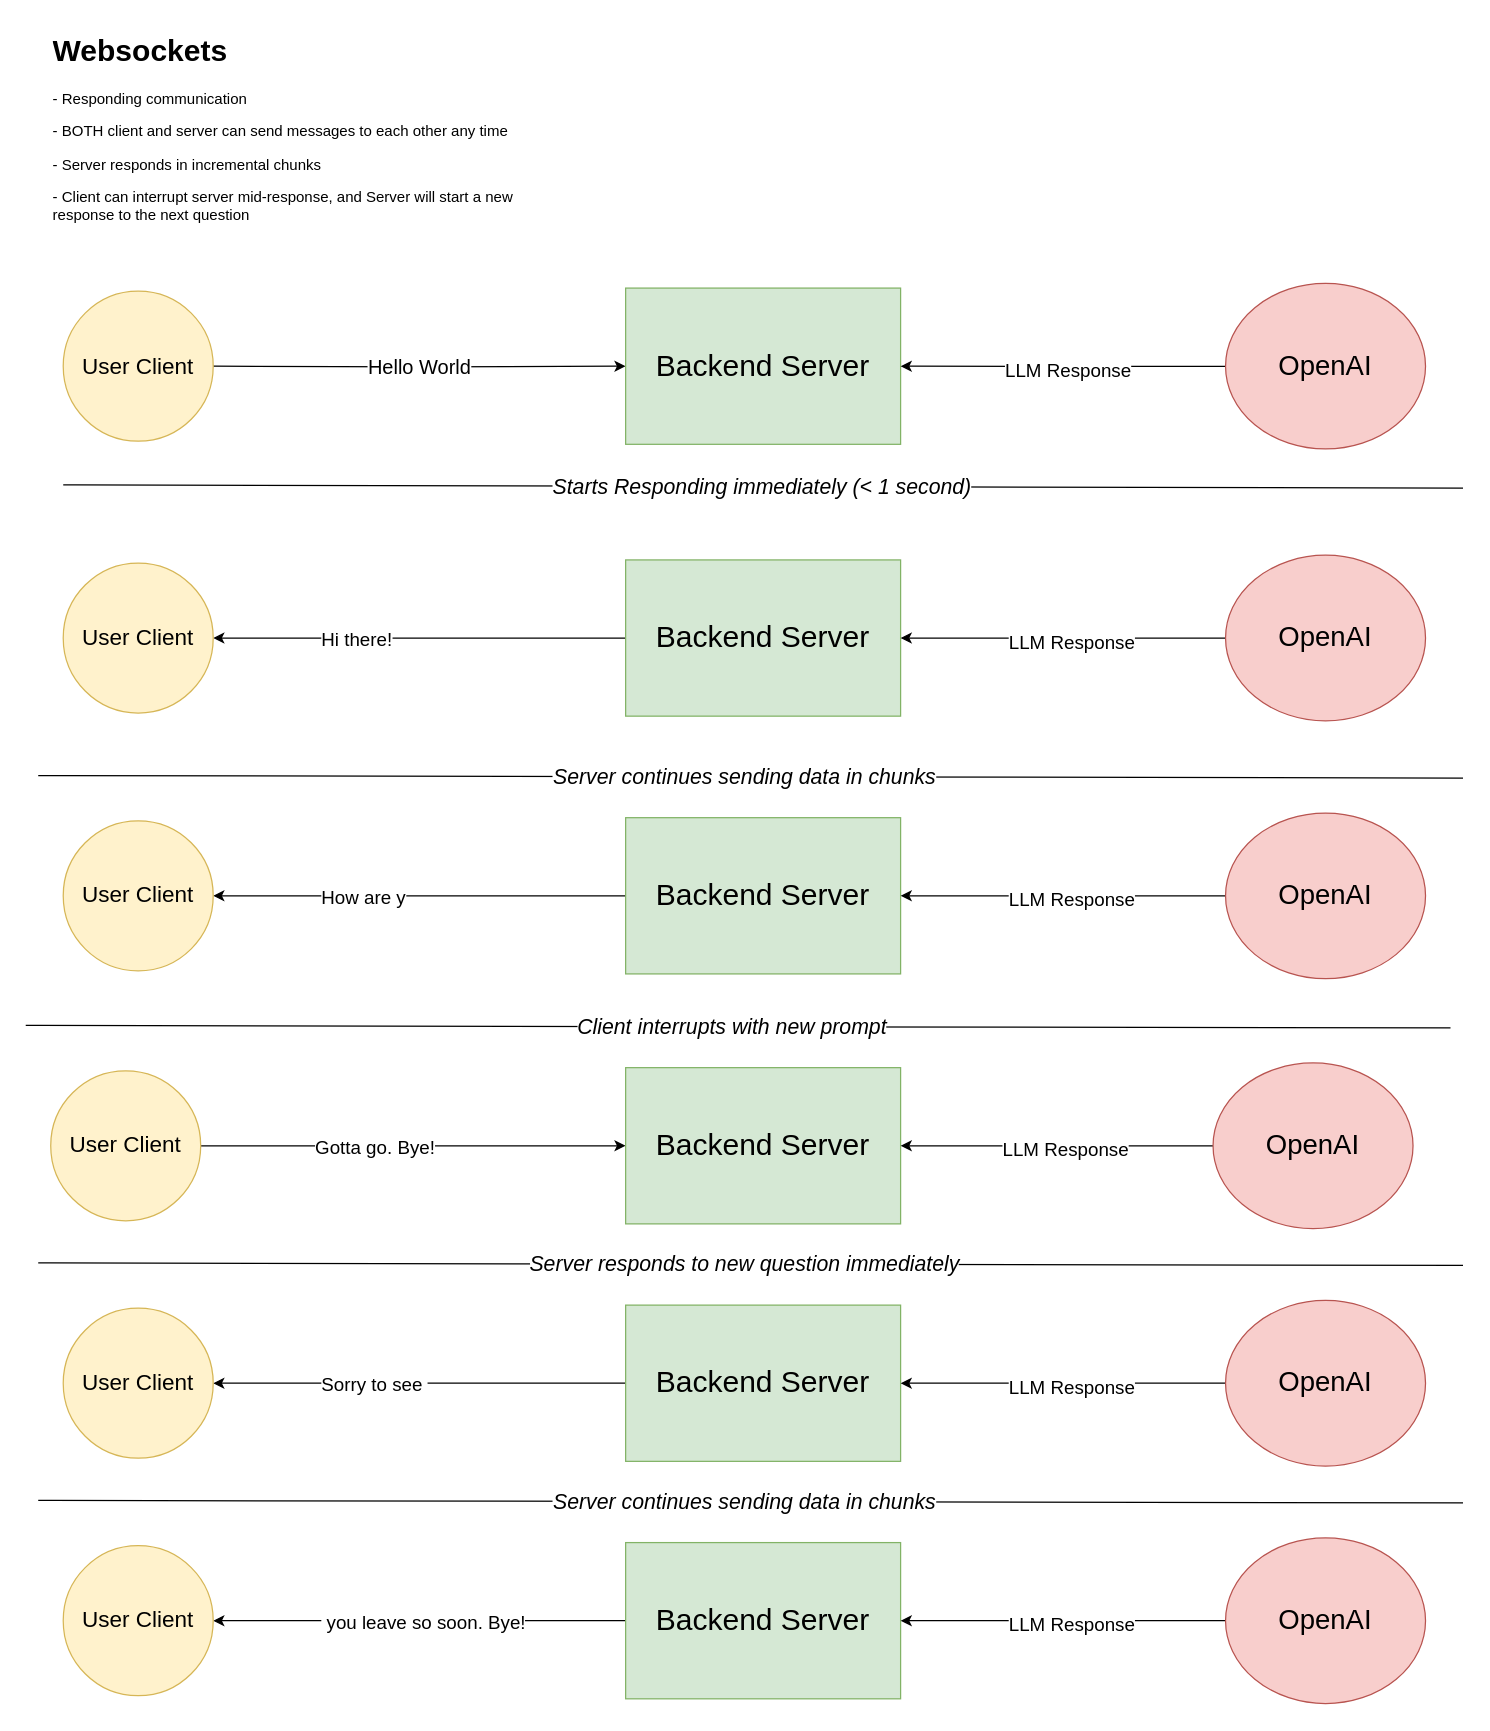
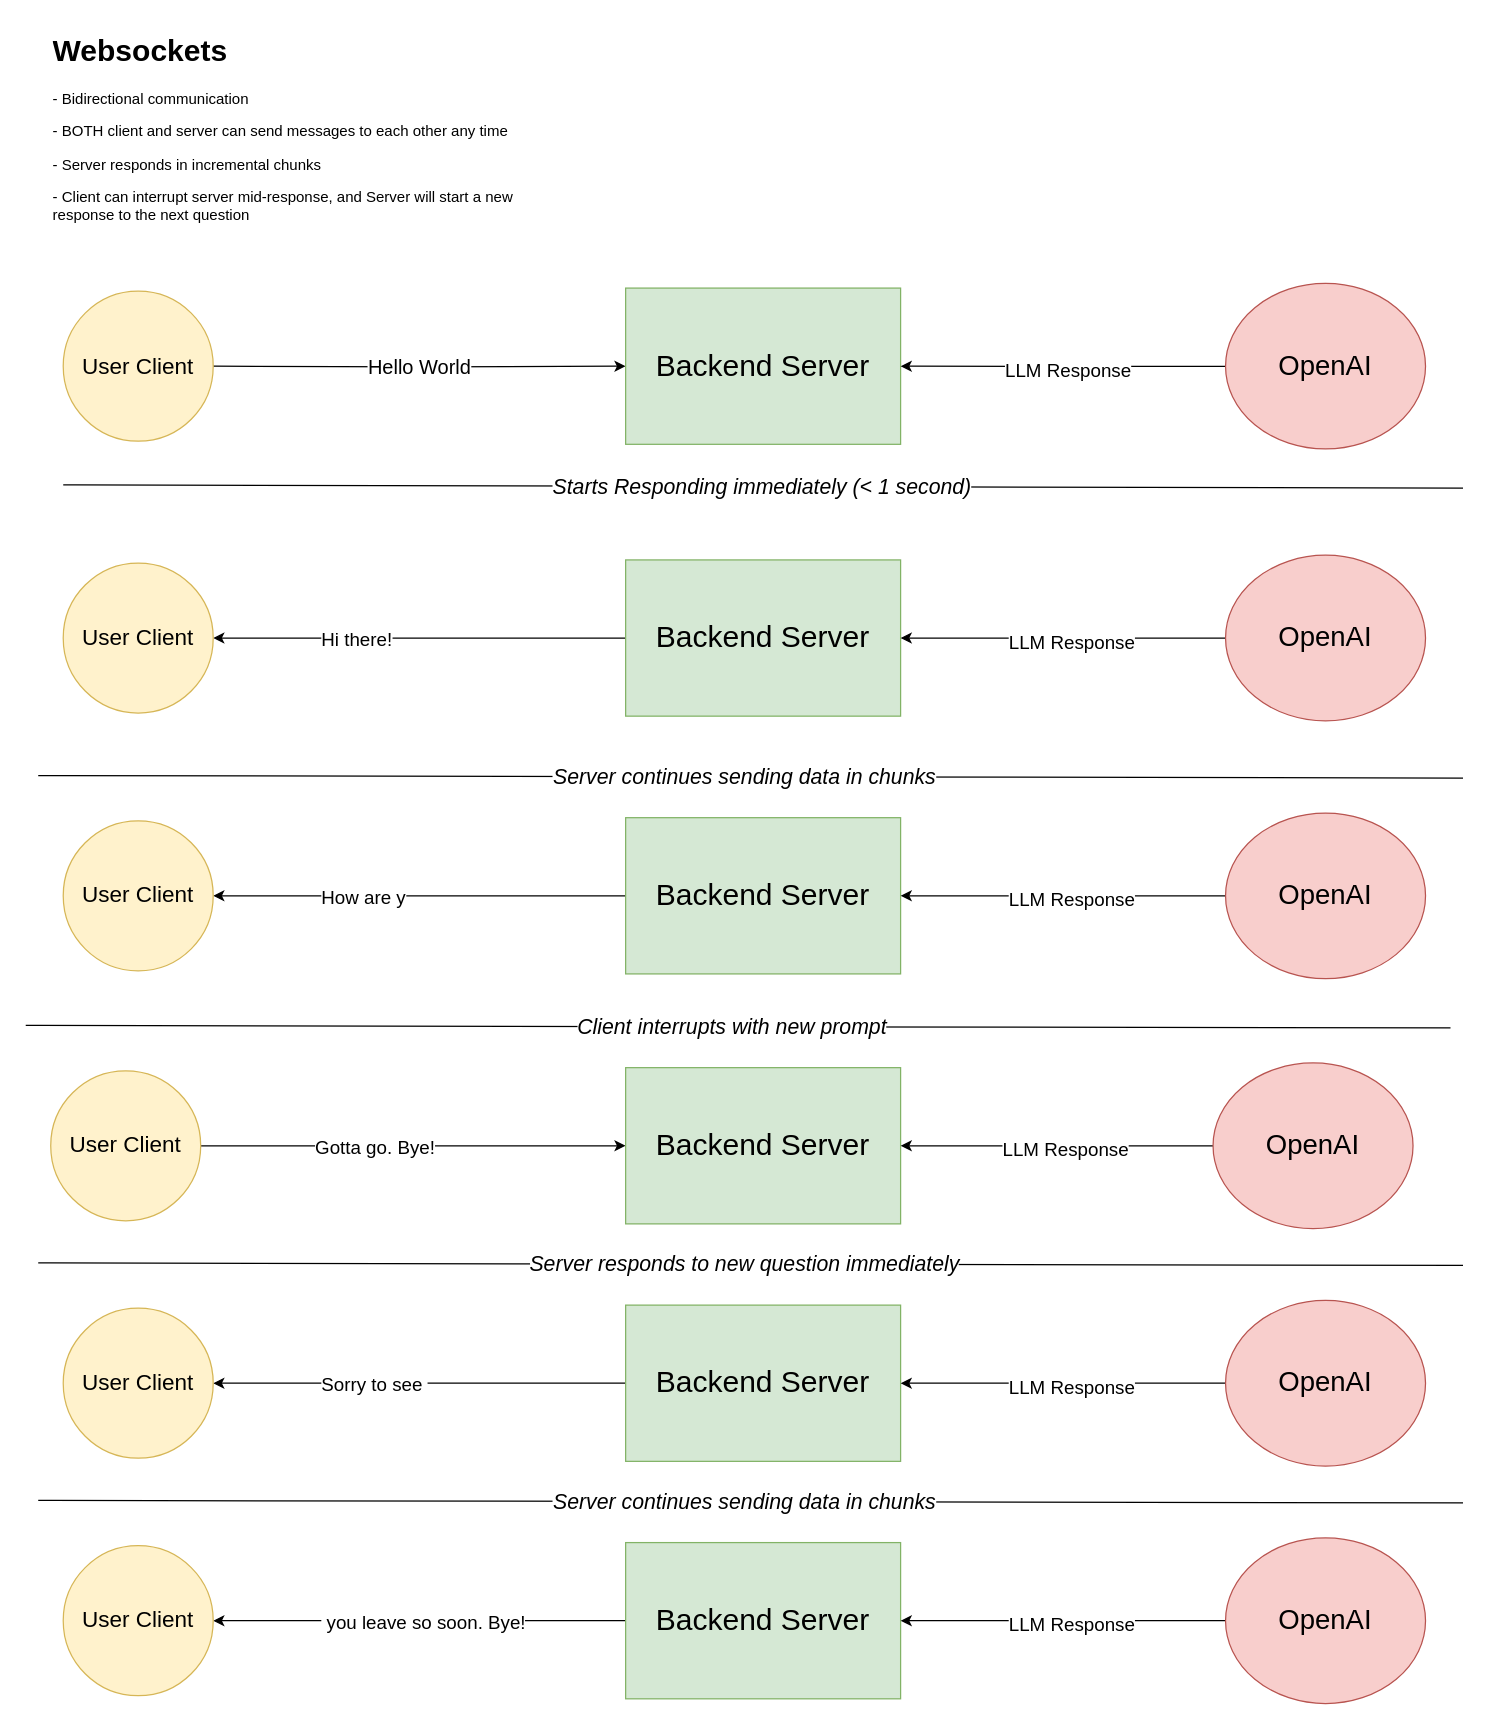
node "Websockets- Responding communication - BOTH client and server can send messages to each other any time - Server responds in incremental chunks - Client can interrupt server mid-response, and Server will start a new response to the next question": label "Websockets- Responding communication - BOTH client and server can send messages to each other any time - Server responds in incremental chunks - Client can interrupt server mid-response, and Server will start a new response to the next question" -> "Websockets- Bidirectional communication - BOTH client and server can send messages to each other any time - Server responds in incremental chunks - Client can interrupt server mid-response, and Server will start a new response to the next question"
